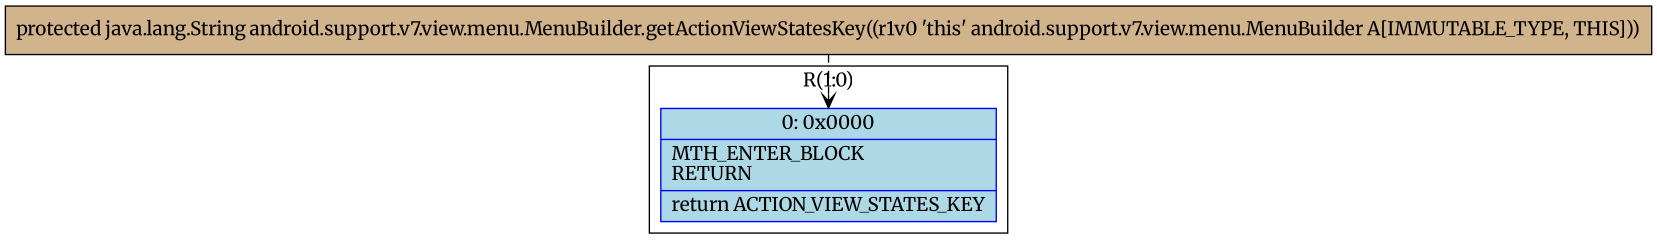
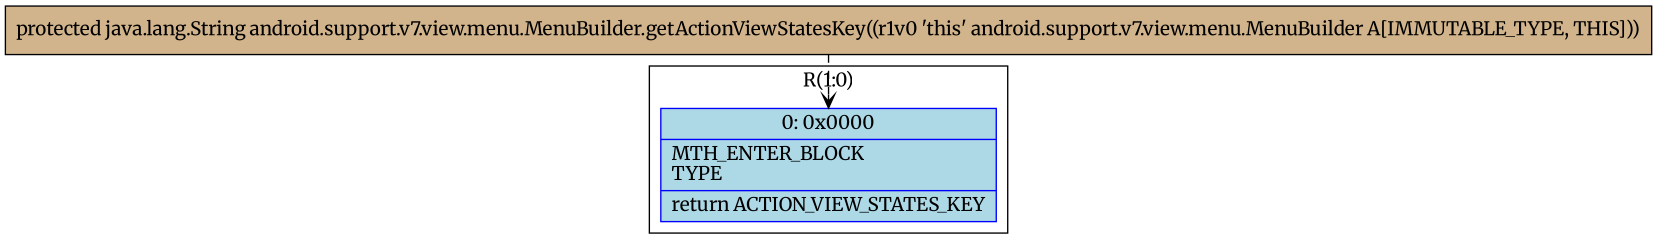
node "0: 0x0000": text "RETURN" -> "TYPE"
